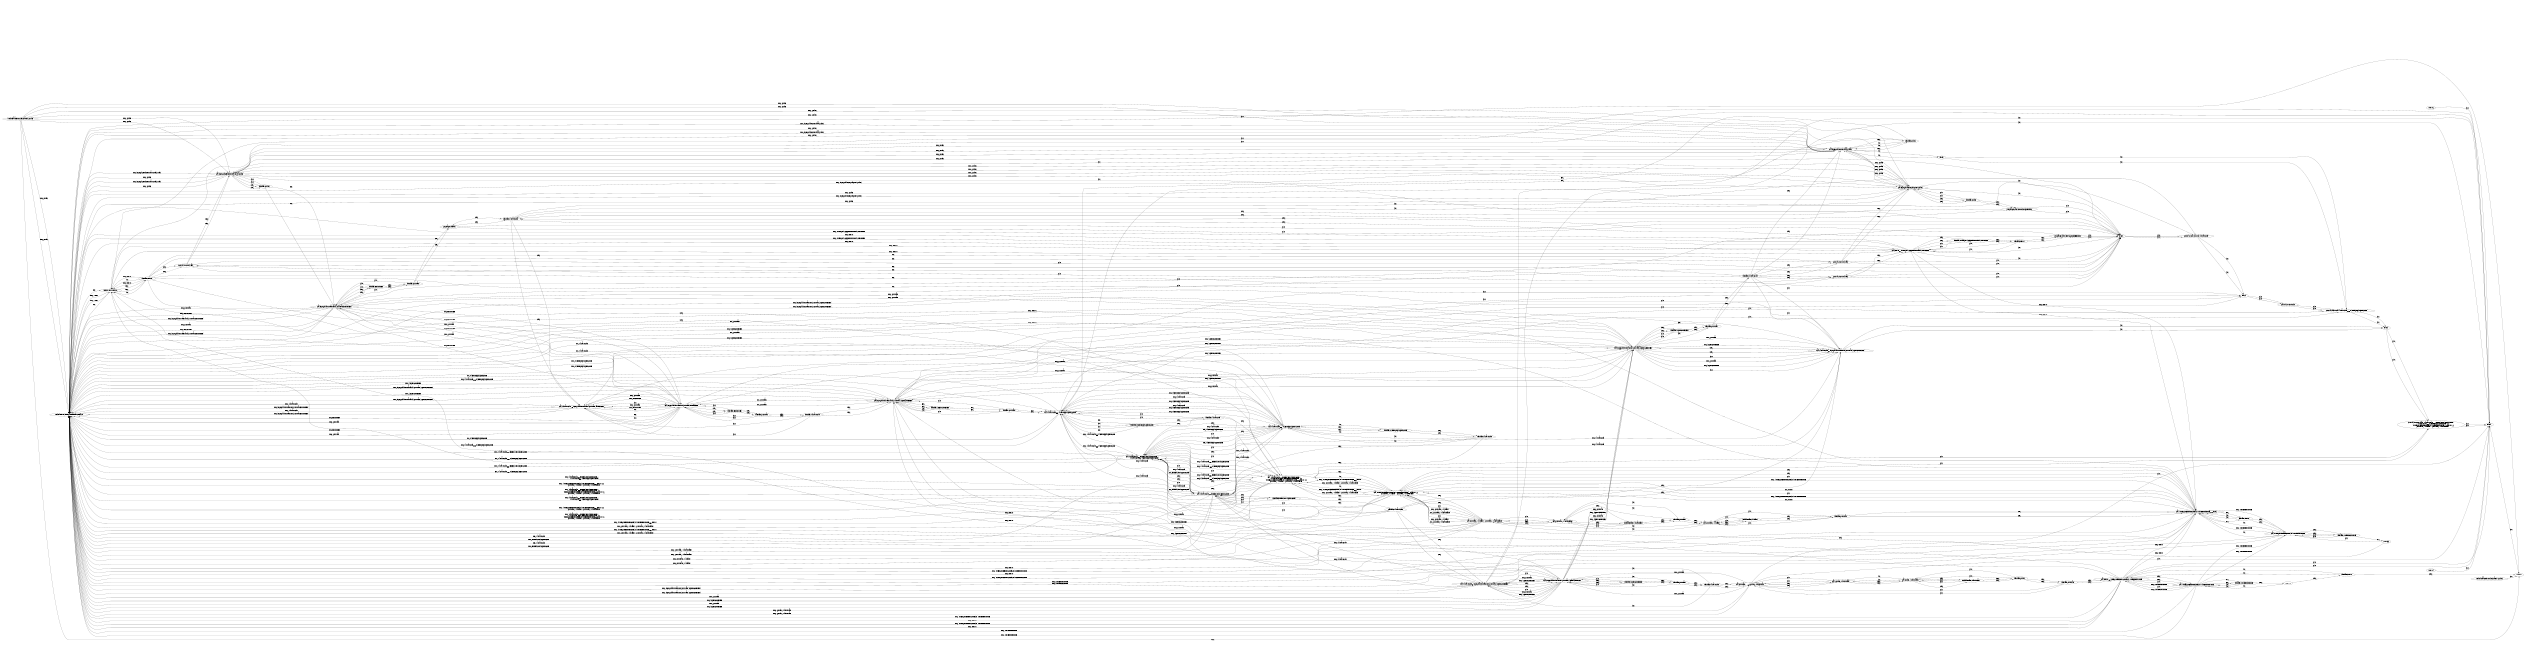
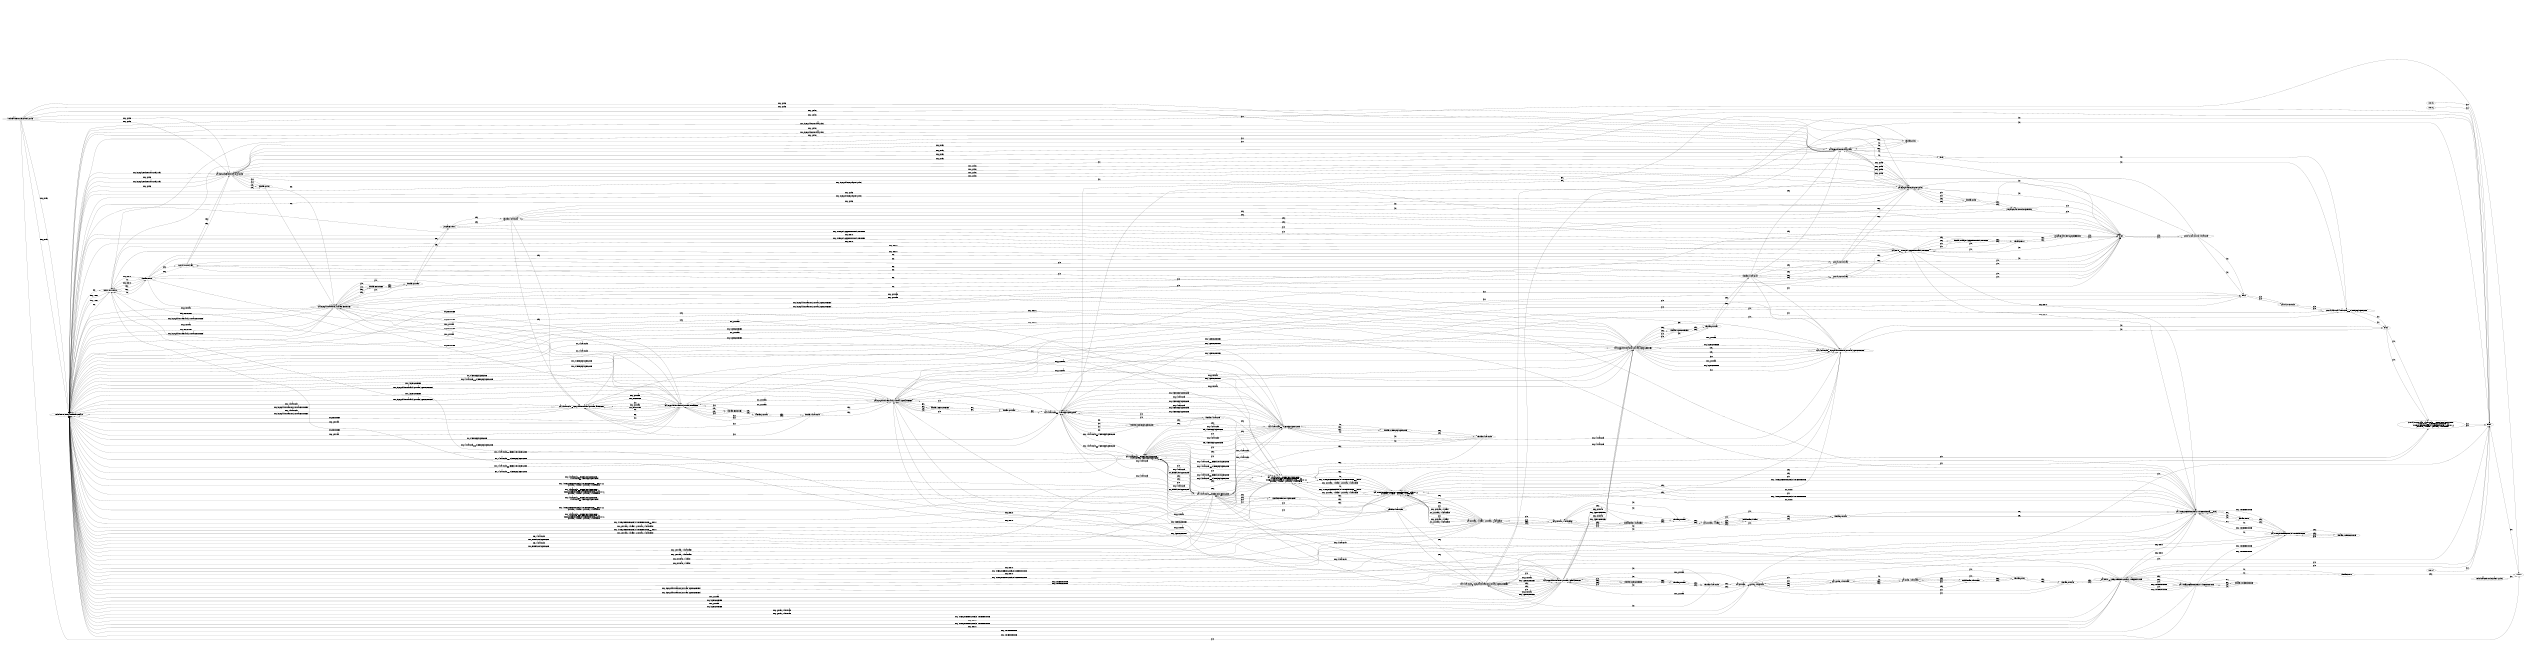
node "1000105": added
node "(JumpTarget,default:)": label "(JumpTarget,default:)" -> "(JumpTarget,return:)"
node "(Call,impeg2d_bit_stream_flush(ps_stream,EXT_ID_LEN))": label "(Call,impeg2d_bit_stream_flush(ps_stream,EXT_ID_LEN))" -> "(Call,impeg2d_bit_data_flush(ps_stream,EXT_ID_LEN))"
node "1000135": removed
node "1000110": removed
edge "(MethodParameterIn,dec_state_t *ps_dec)" -> "1000101": label "DATA: " -> "AST: "
